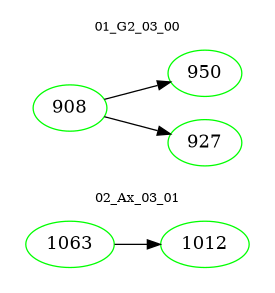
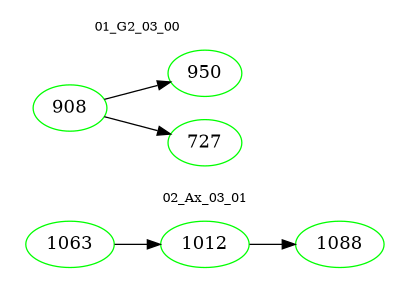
node "927": label "927" -> "727"
node "1088": added
